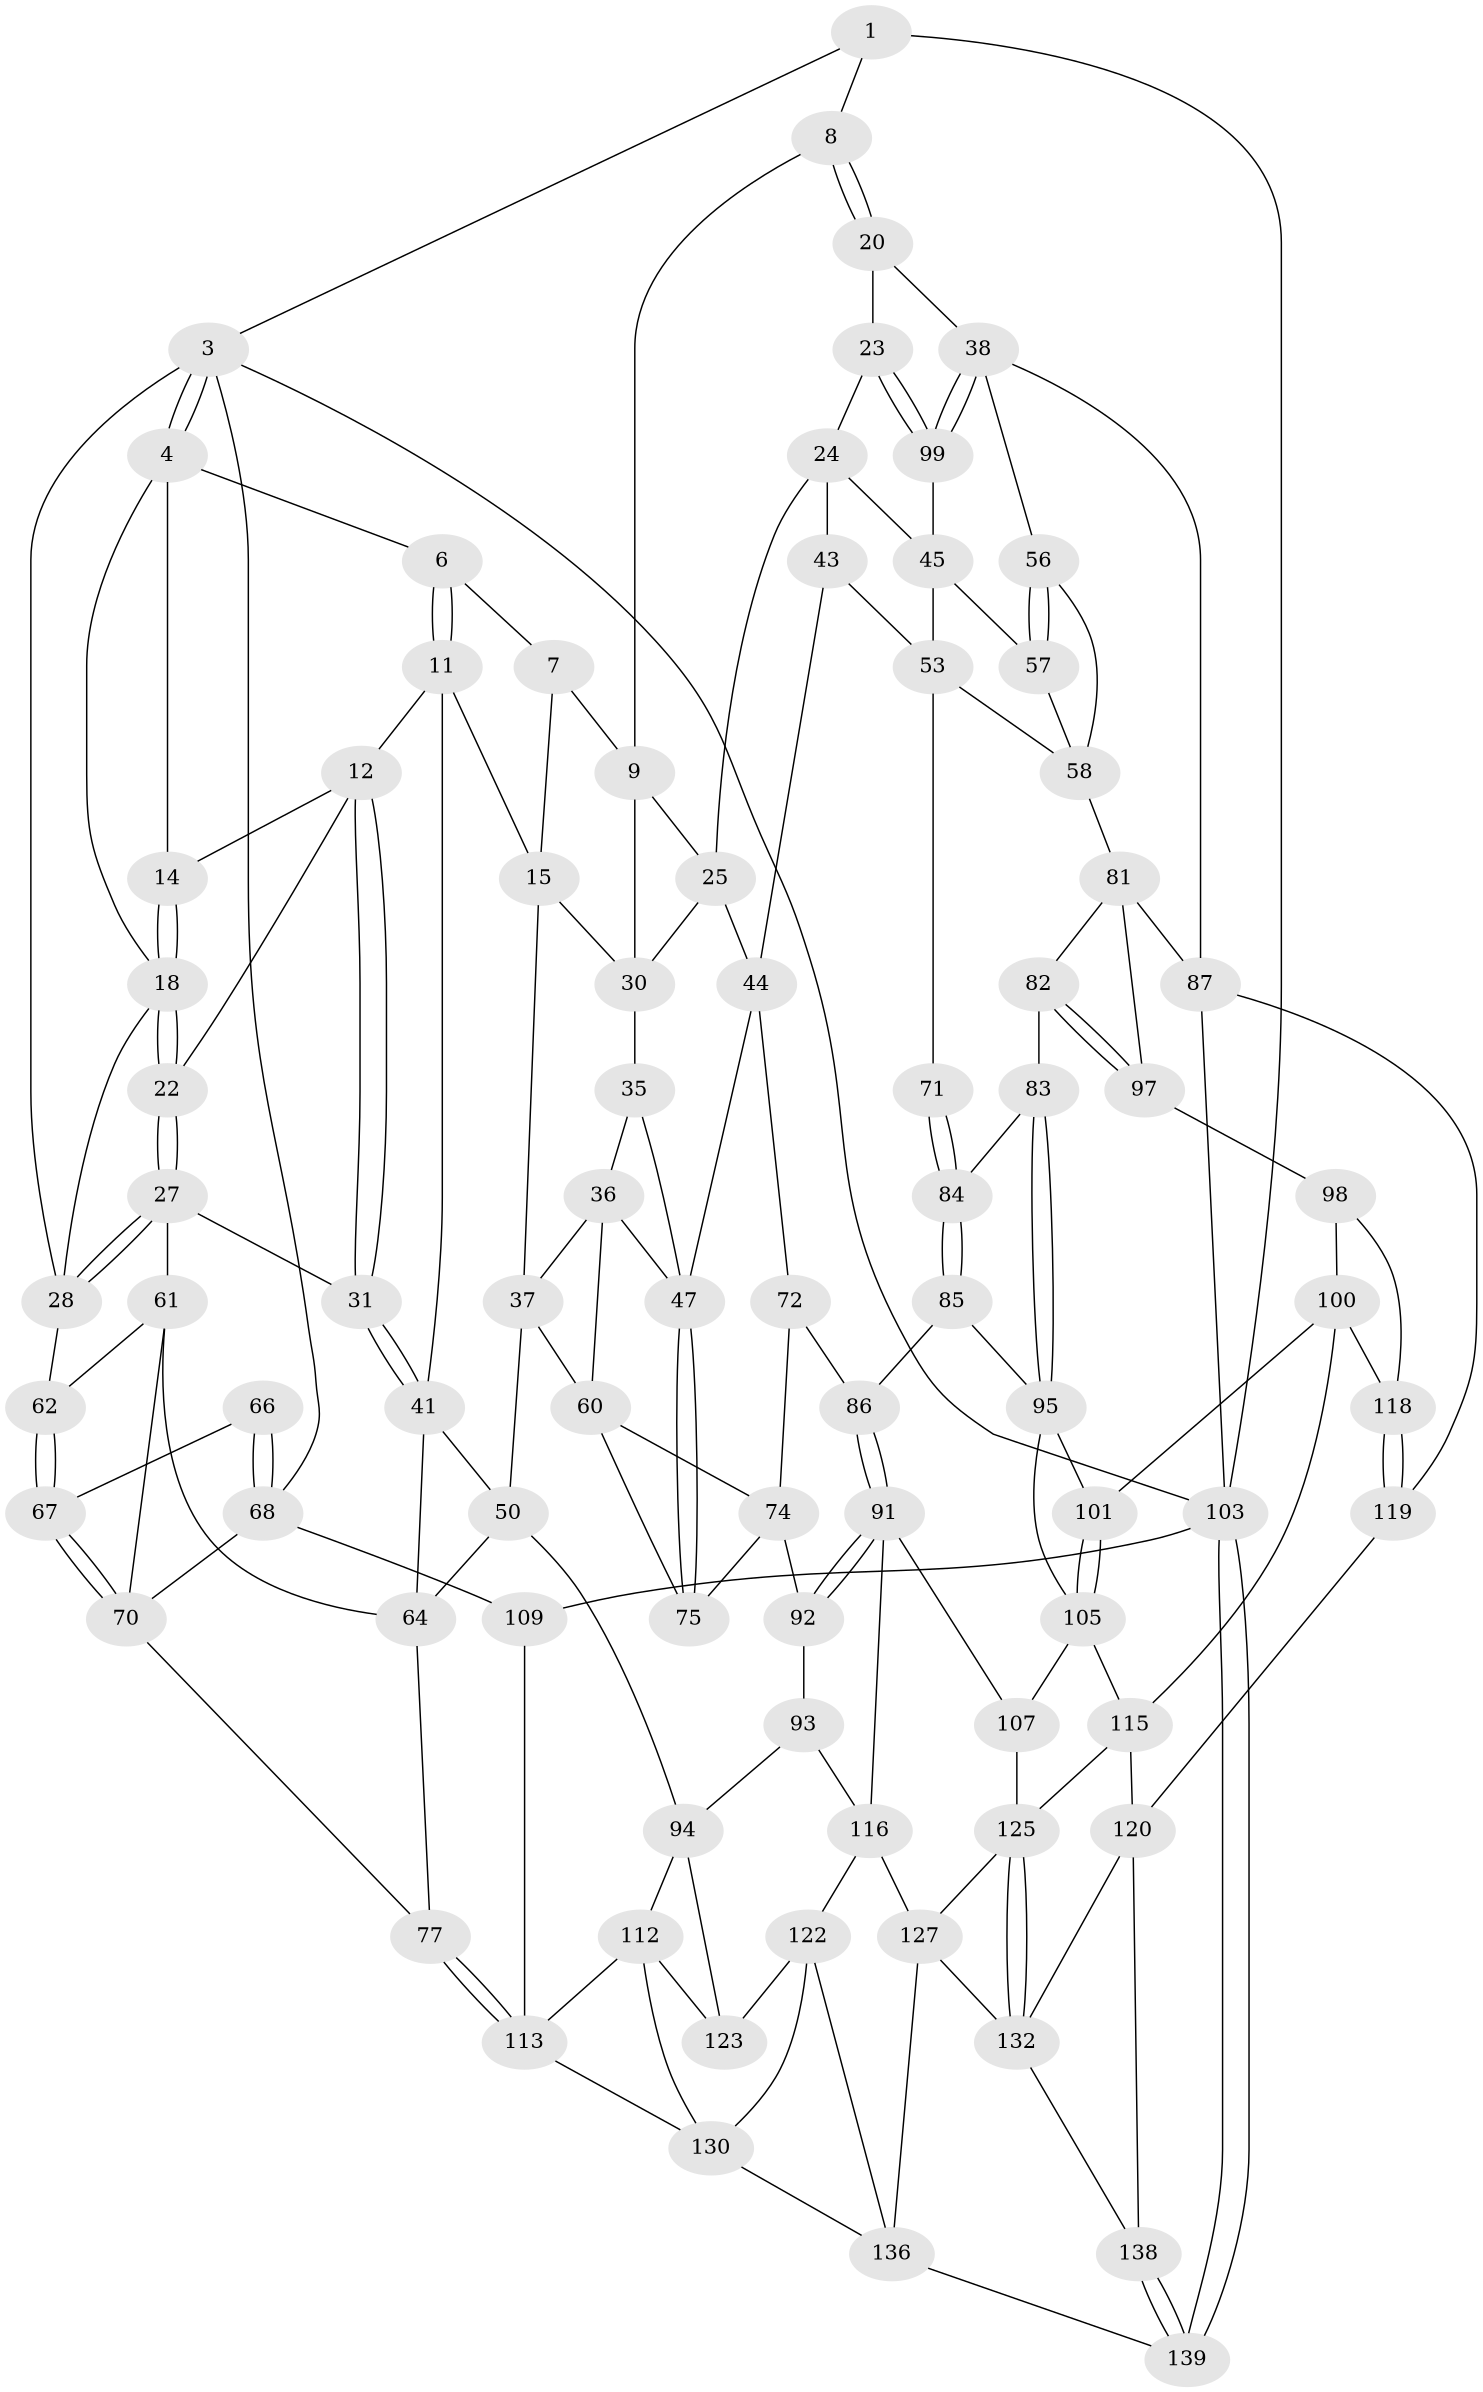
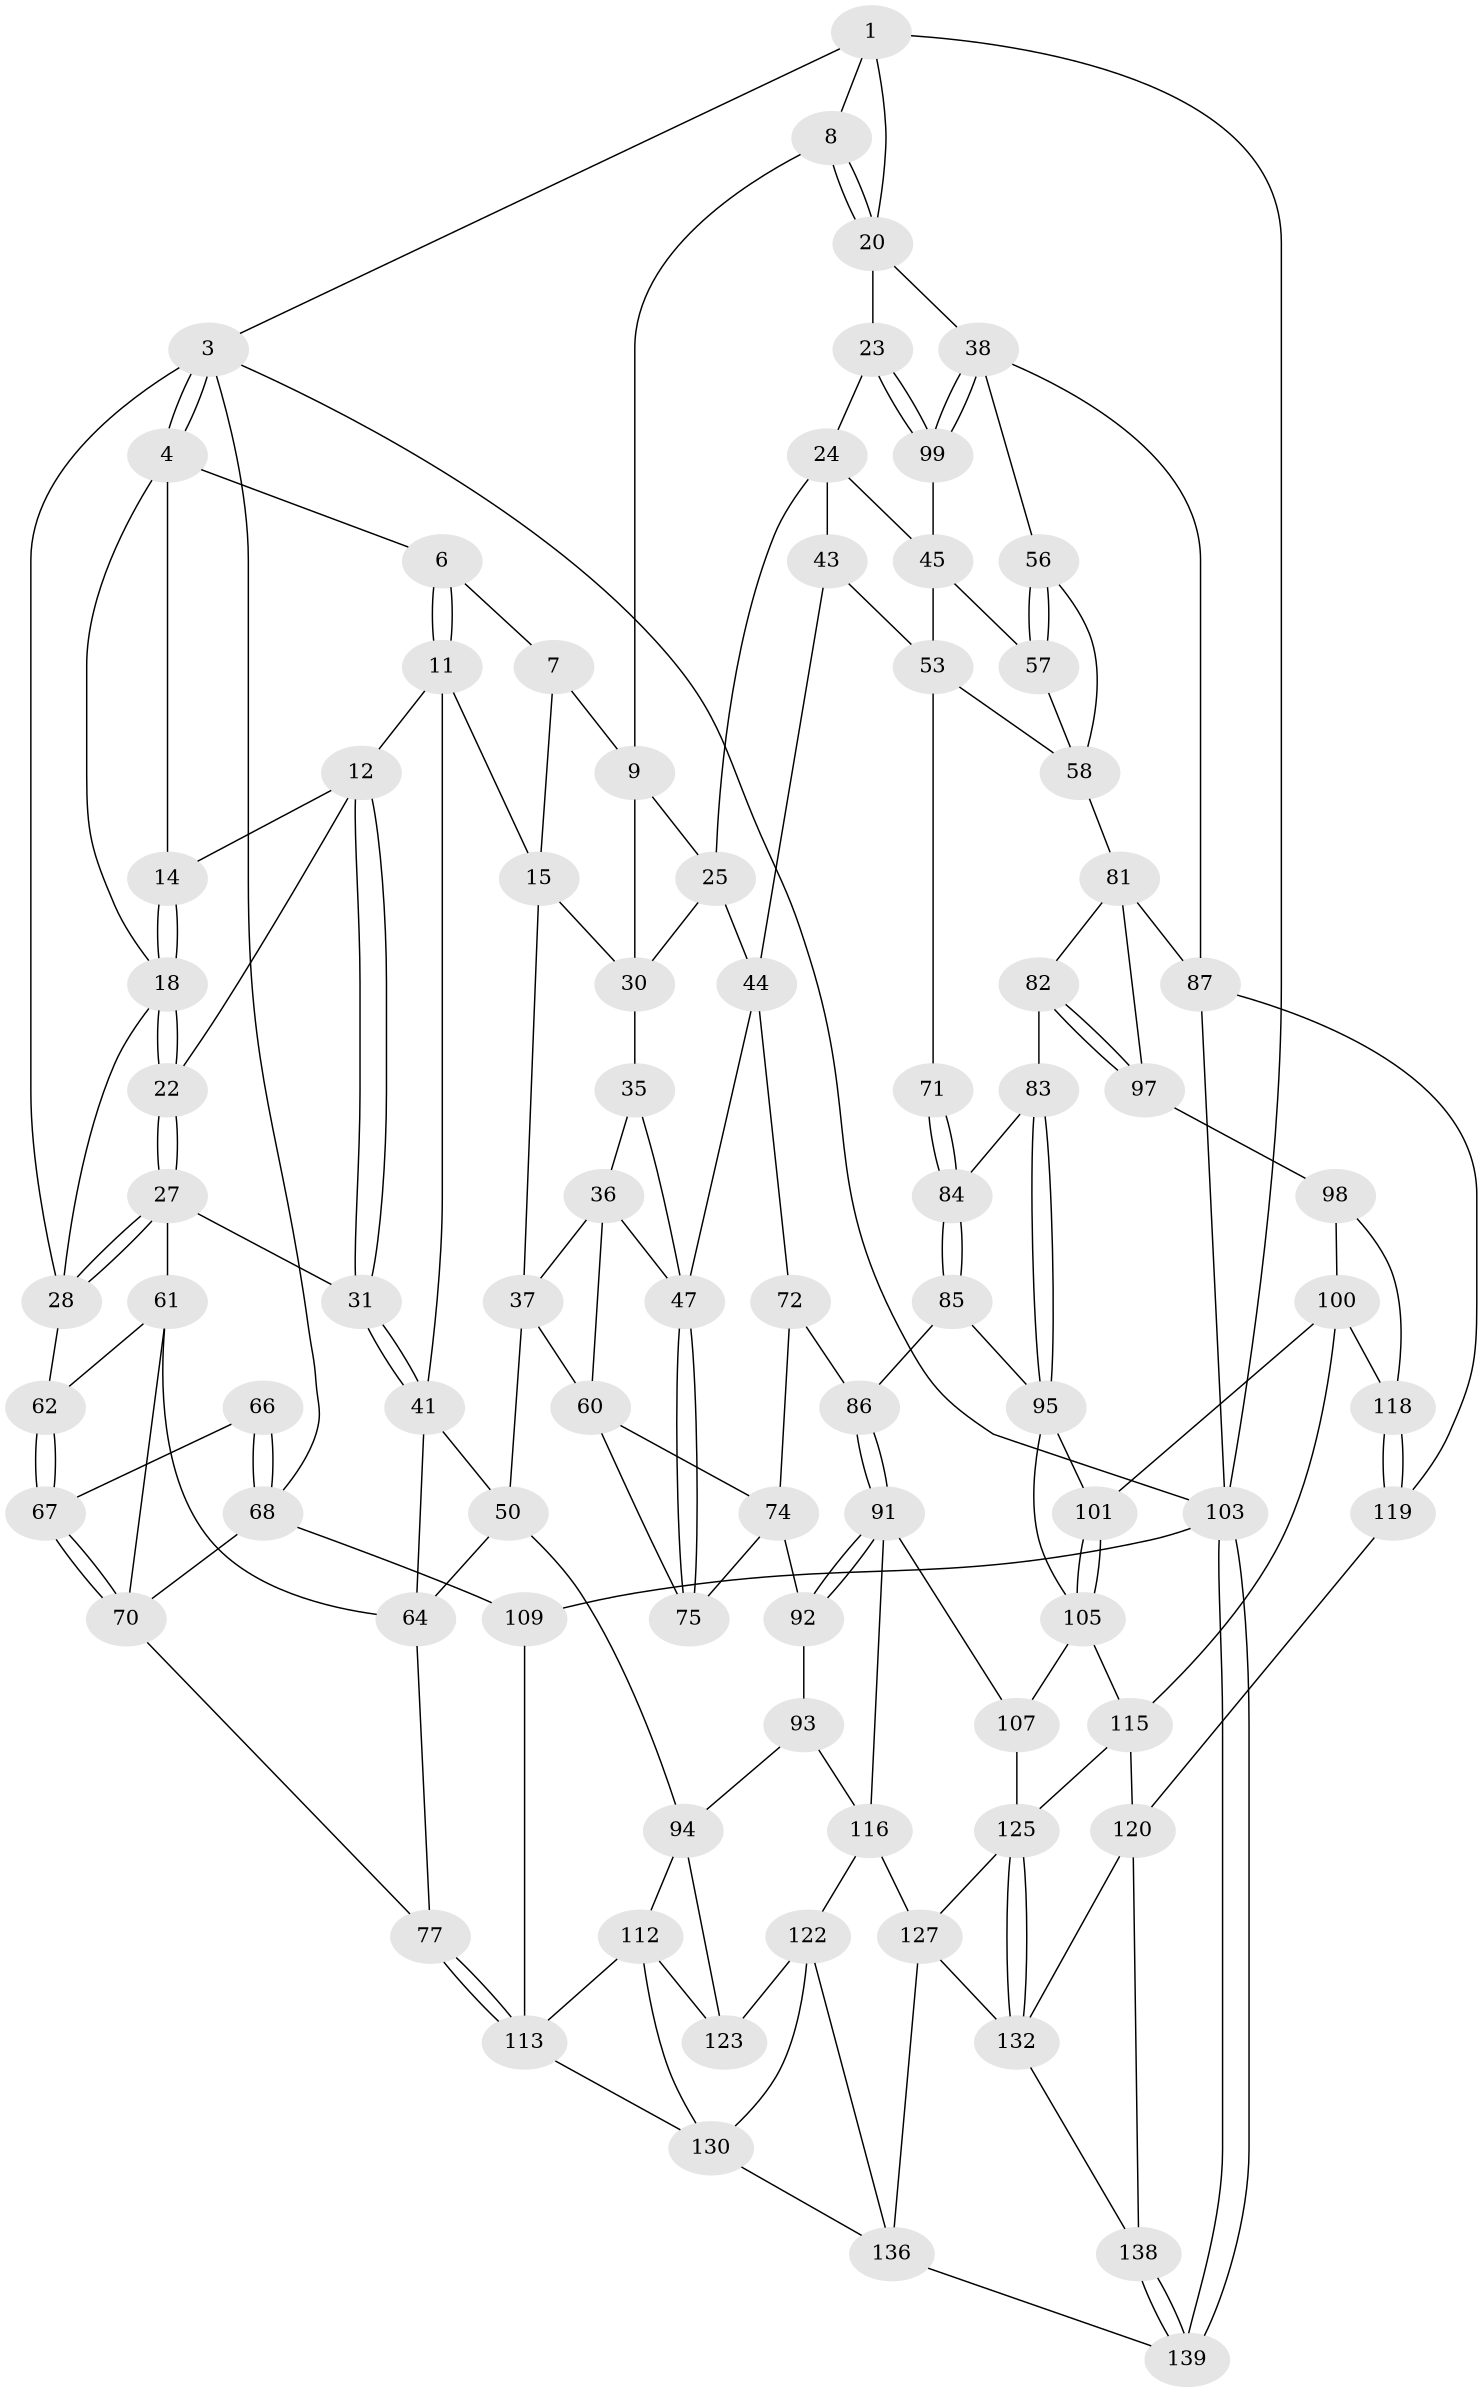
edge "1" -- "20": added
